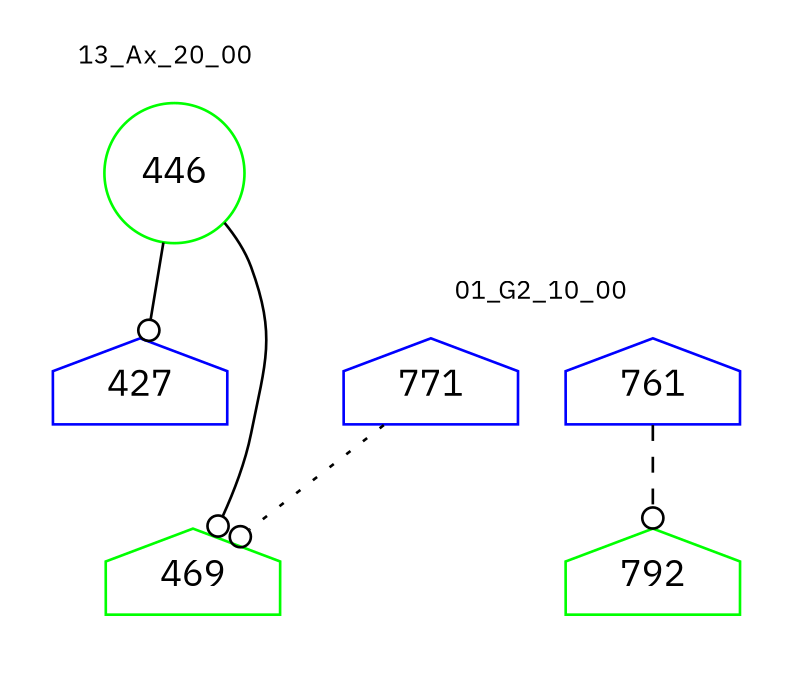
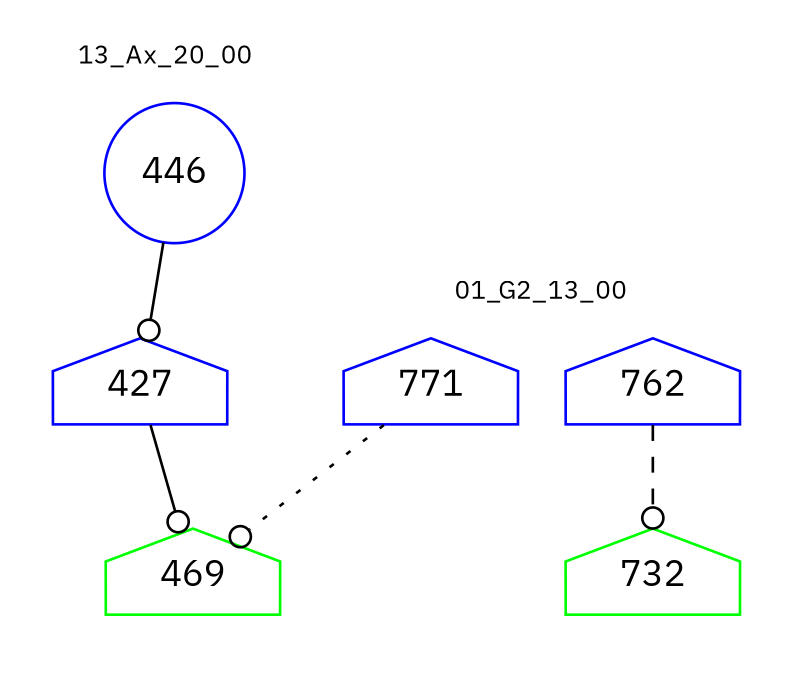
node "446": color green -> blue
cluster "01_G2_10_00": label "01_G2_10_00" -> "01_G2_13_00"
edge "446" -> "469": now "427" -> "469"
node "761": label "761" -> "762"
node "792": label "792" -> "732"
